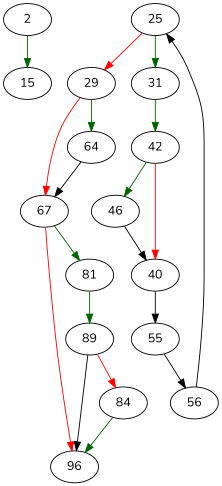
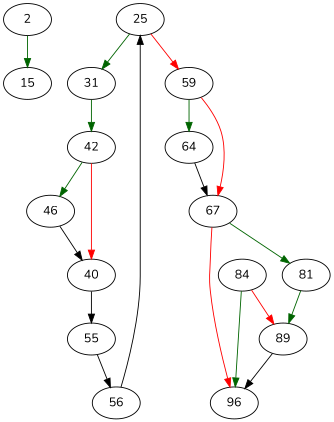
node "29": label "29" -> "59"
edge "89" -> "84": reversed
